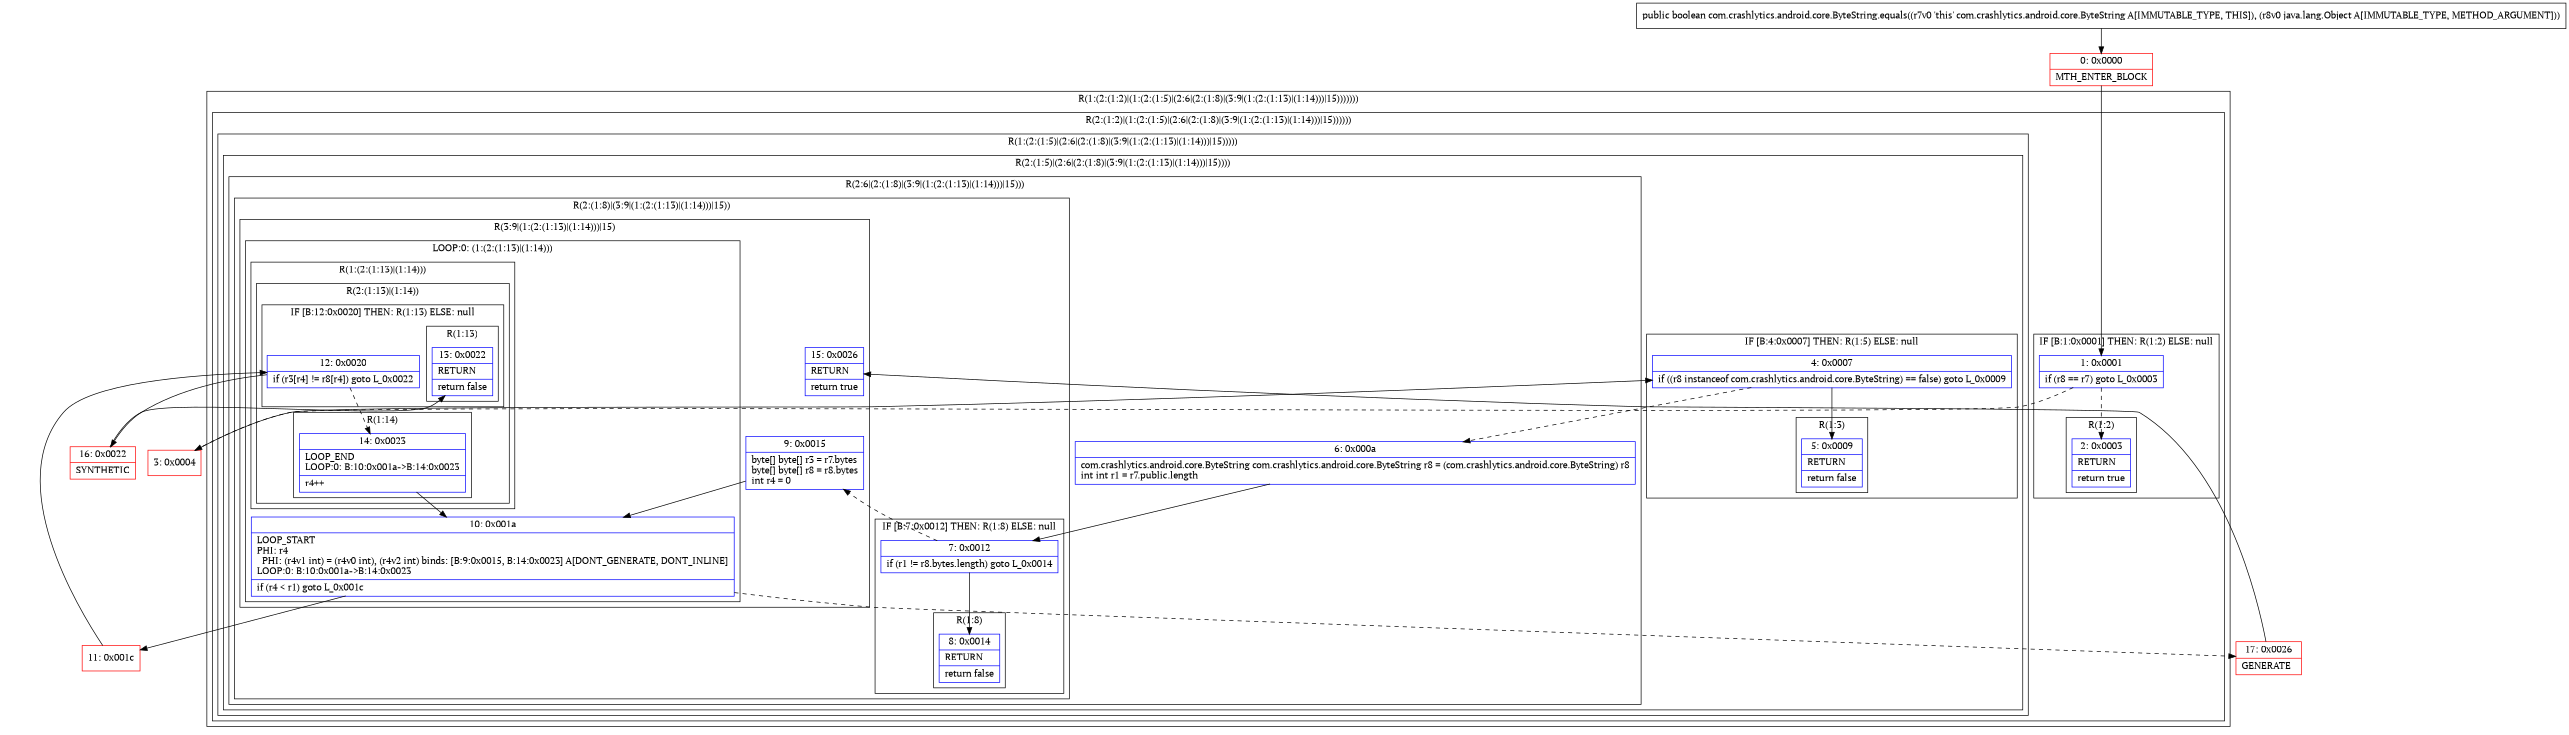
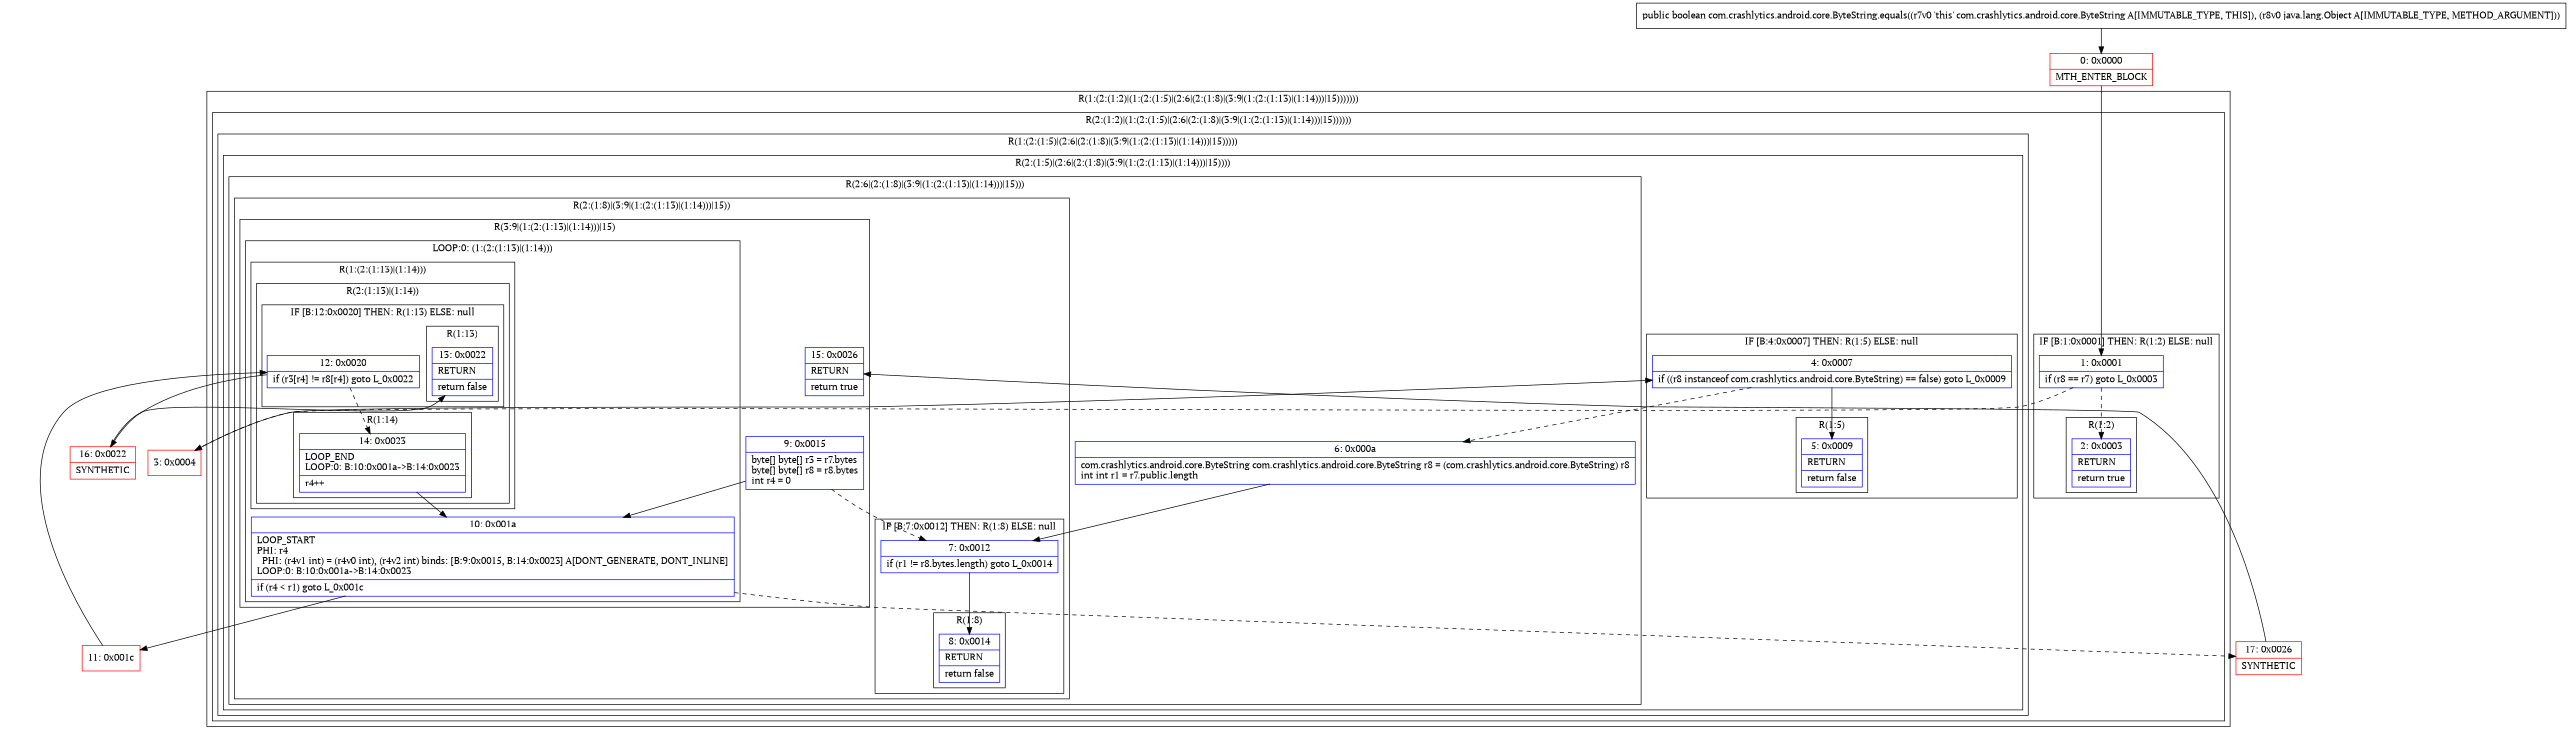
cluster "R(1:3)": label "R(1:3)" -> "R(1:5)"
edge "7: 0x0012" -> "9: 0x0015": reversed
node "17: 0x0026": text "GENERATE" -> "SYNTHETIC"
